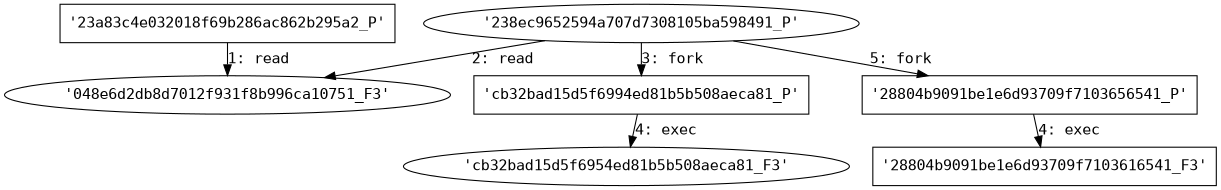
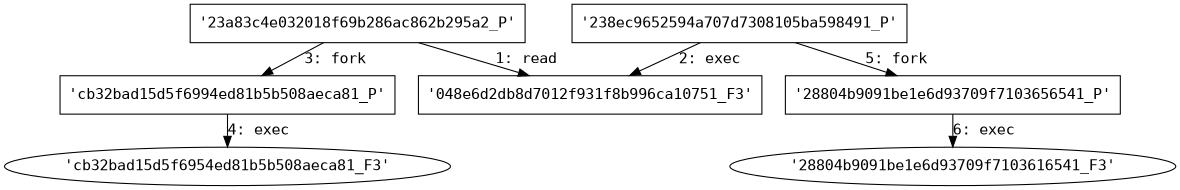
node "'238ec9652594a707d7308105ba598491_P'": shape ellipse -> box
edge "'238ec9652594a707d7308105ba598491_P'" -> "'cb32bad15d5f6994ed81b5b508aeca81_P'": now "'23a83c4e032018f69b286ac862b295a2_P'" -> "'cb32bad15d5f6994ed81b5b508aeca81_P'"
edge "'238ec9652594a707d7308105ba598491_P'" -> "'048e6d2db8d7012f931f8b996ca10751_F3'": label "2: read" -> "2: exec"
node "'048e6d2db8d7012f931f8b996ca10751_F3'": shape ellipse -> box
edge "'28804b9091be1e6d93709f7103656541_P'" -> "'28804b9091be1e6d93709f7103616541_F3'": label "4: exec" -> "6: exec"
node "'28804b9091be1e6d93709f7103616541_F3'": shape box -> ellipse
